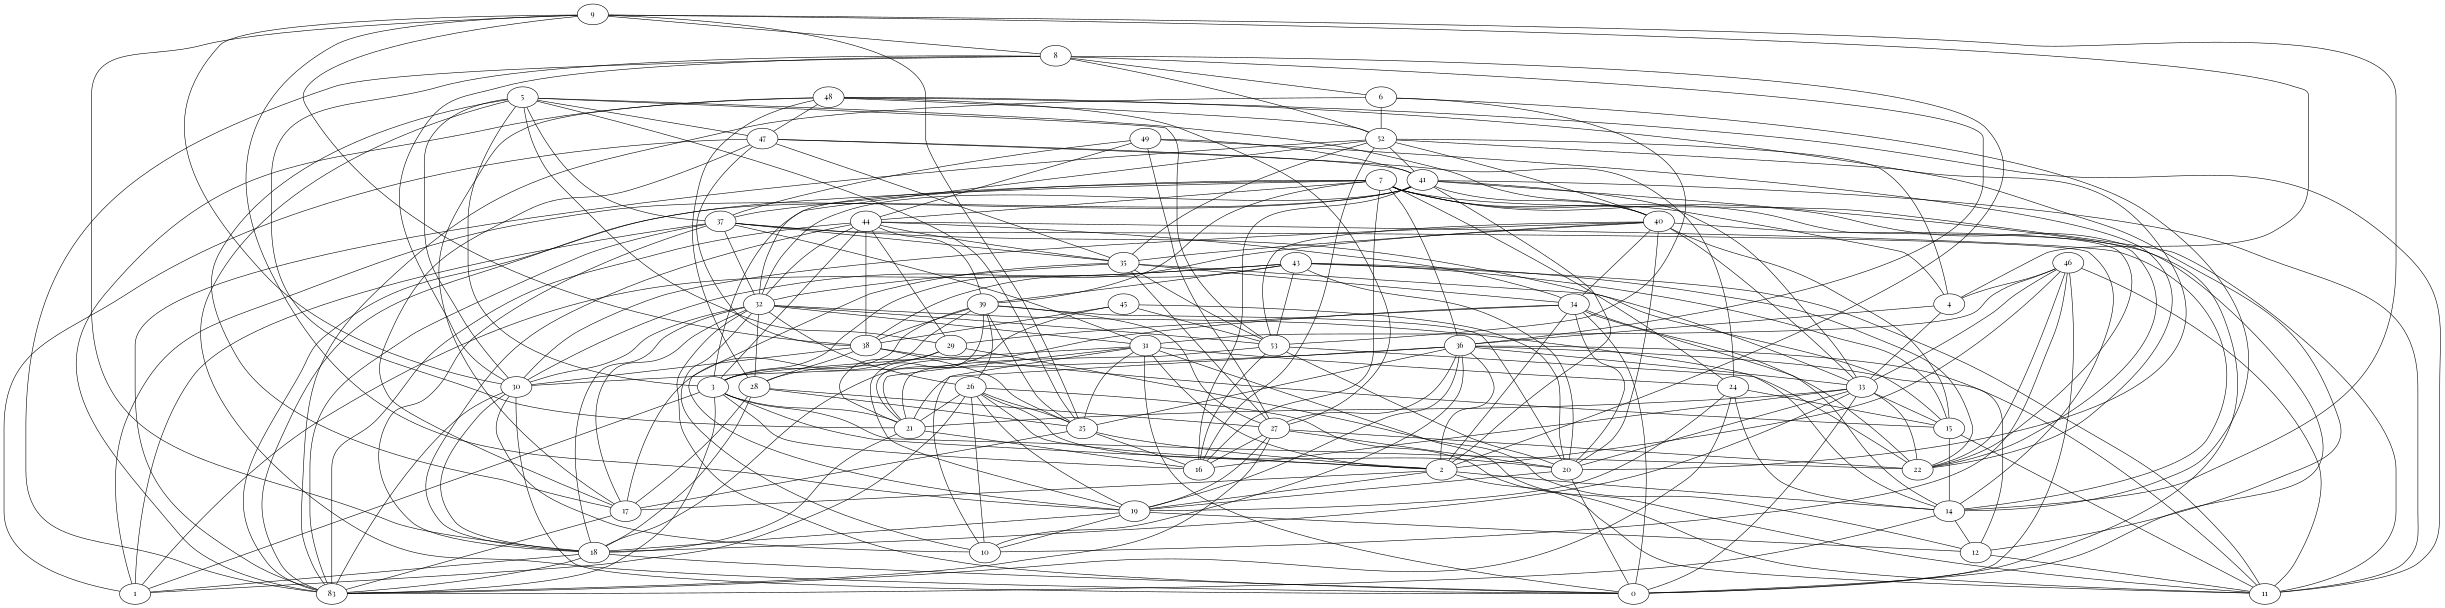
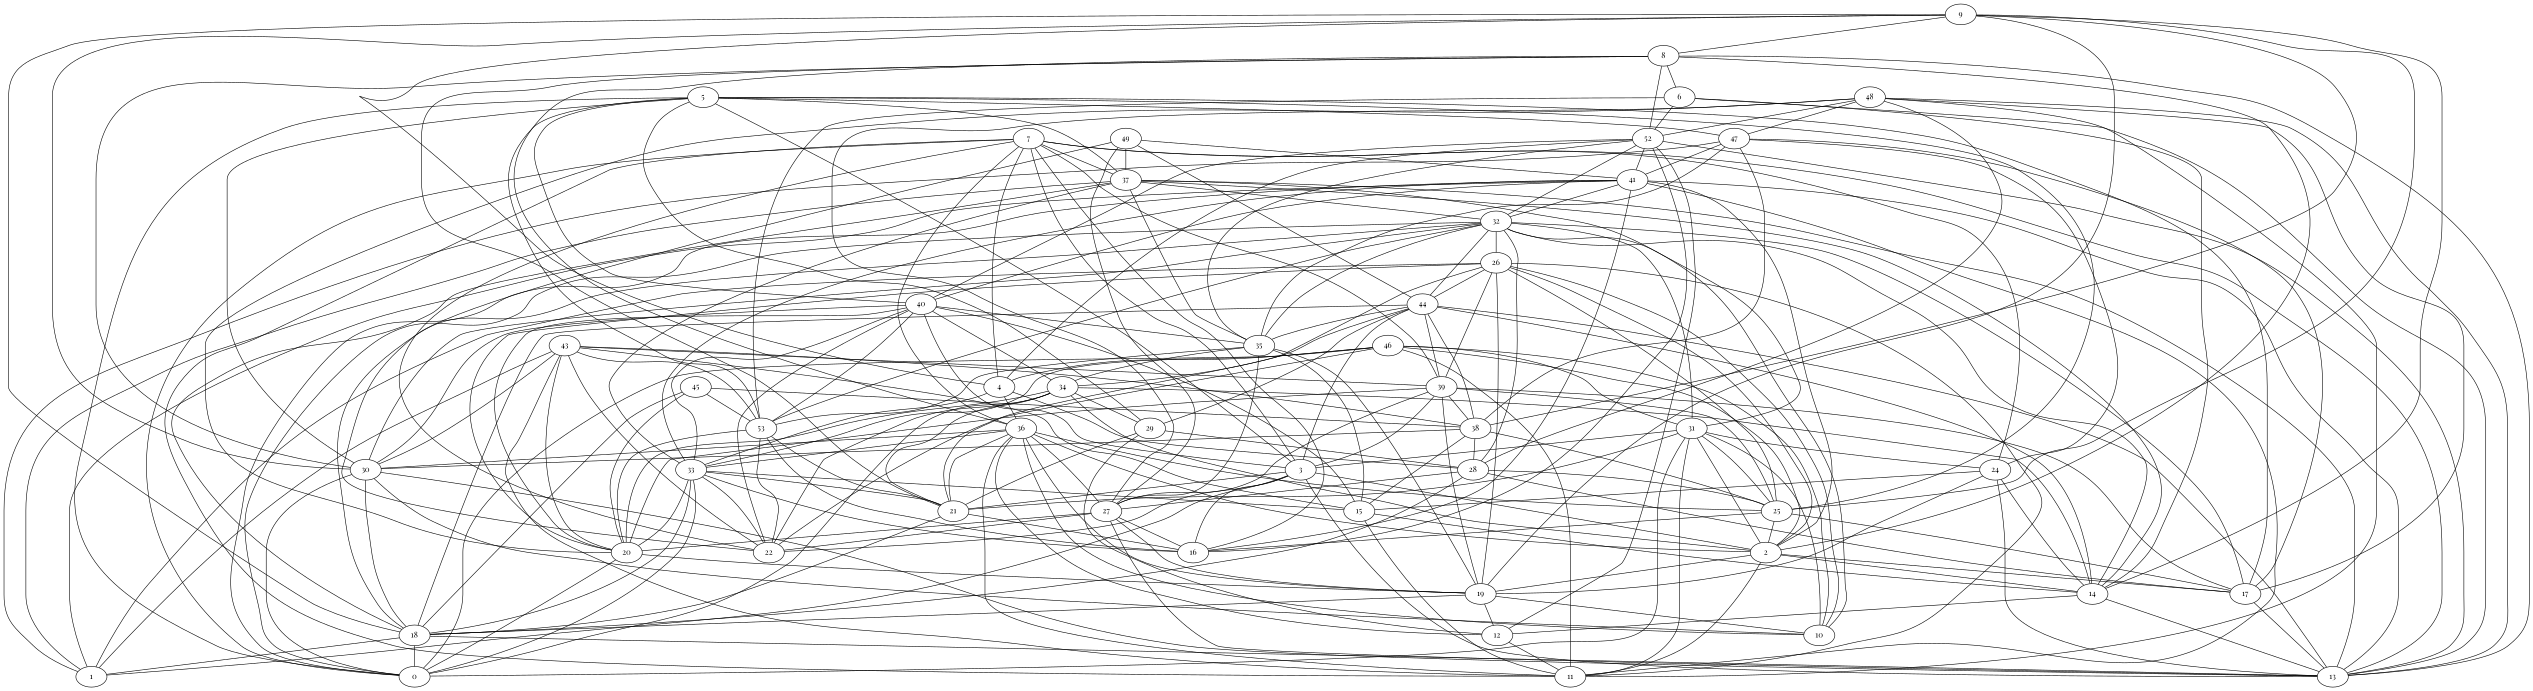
edge "7" -- "44": now "26" -- "44"
edge "4" -- "28": added
node "83": label "83" -> "13"
